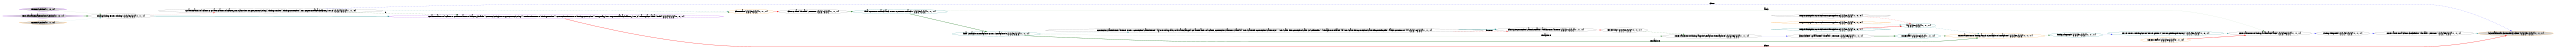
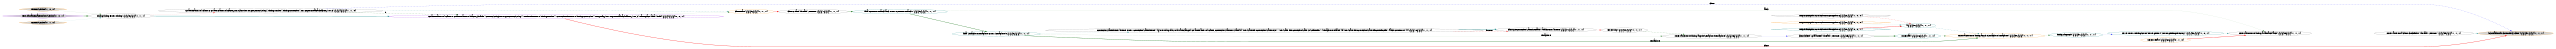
node "testLostSession['1', '0', '0']": color purple -> darkorange
node "timing.sleepABit()@@@34@@@['1', '1', '1']": removed
